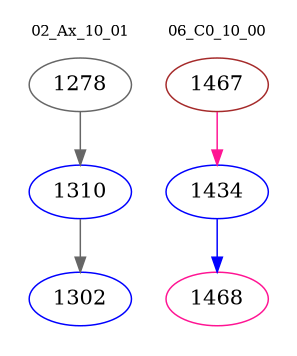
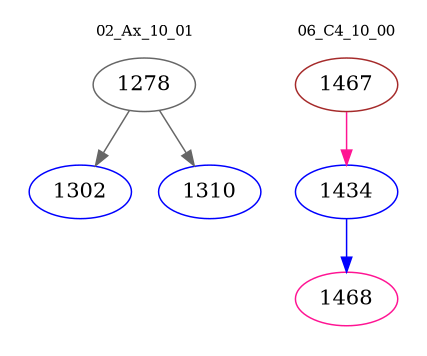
cluster "06_C0_10_00": label "06_C0_10_00" -> "06_C4_10_00"
edge "1310" -> "1302": now "1278" -> "1302"
